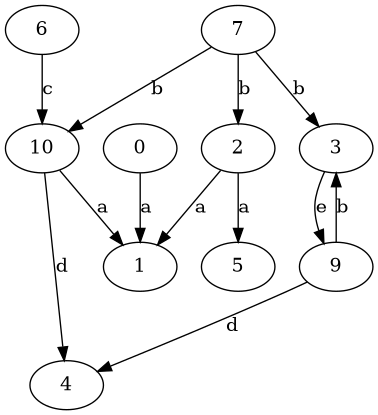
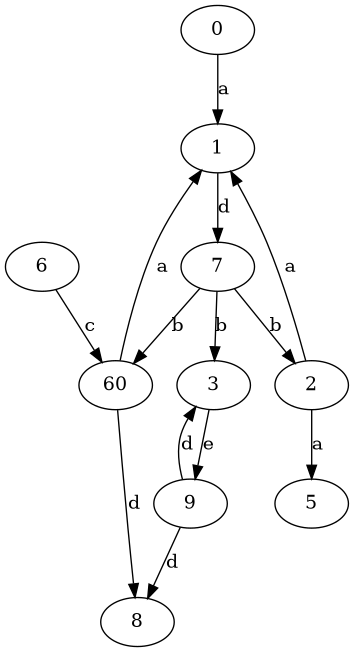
node "10": label "10" -> "60"
edge "1" -> "7": added, label "d"
edge "9" -> "3": label "b" -> "d"
node "4": label "4" -> "8"
